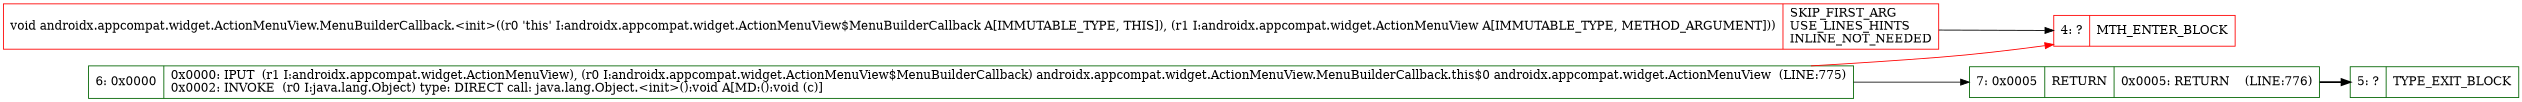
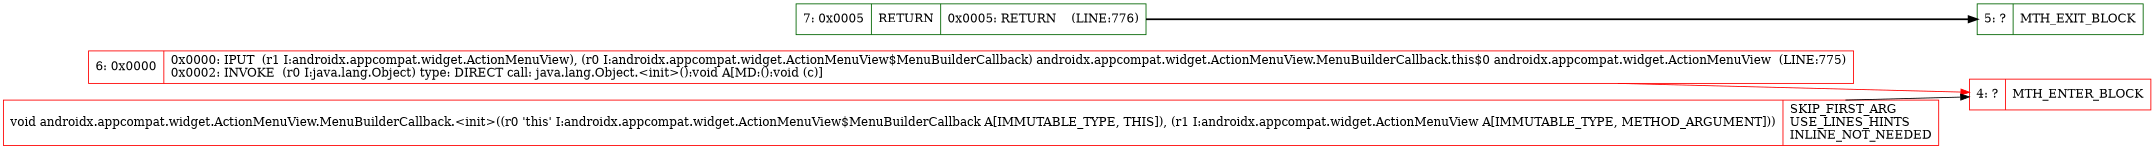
node "6: 0x0000": color darkgreen -> red
edge "6: 0x0000" -> "7: 0x0005": removed
node "5: ?": text "TYPE_EXIT_BLOCK" -> "MTH_EXIT_BLOCK"
